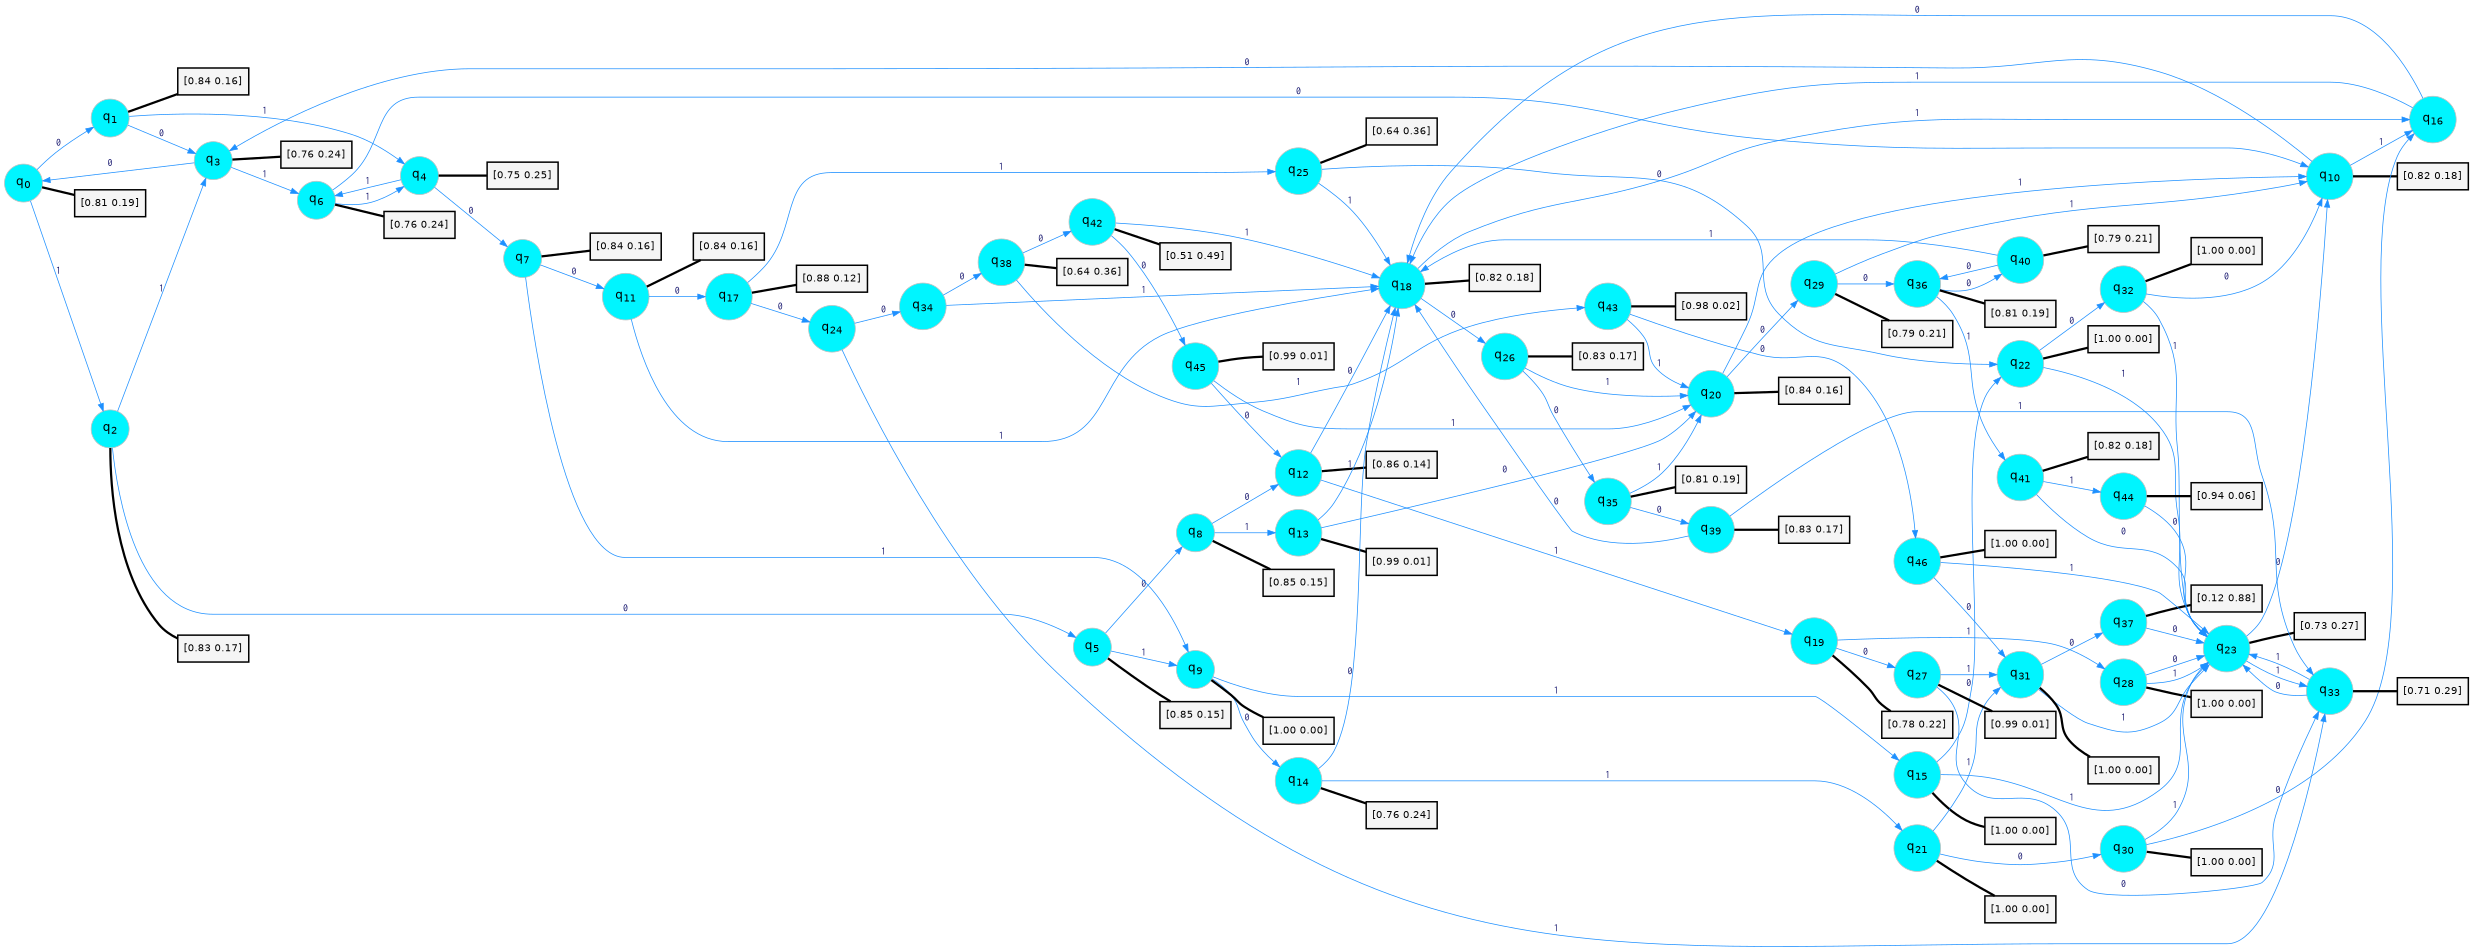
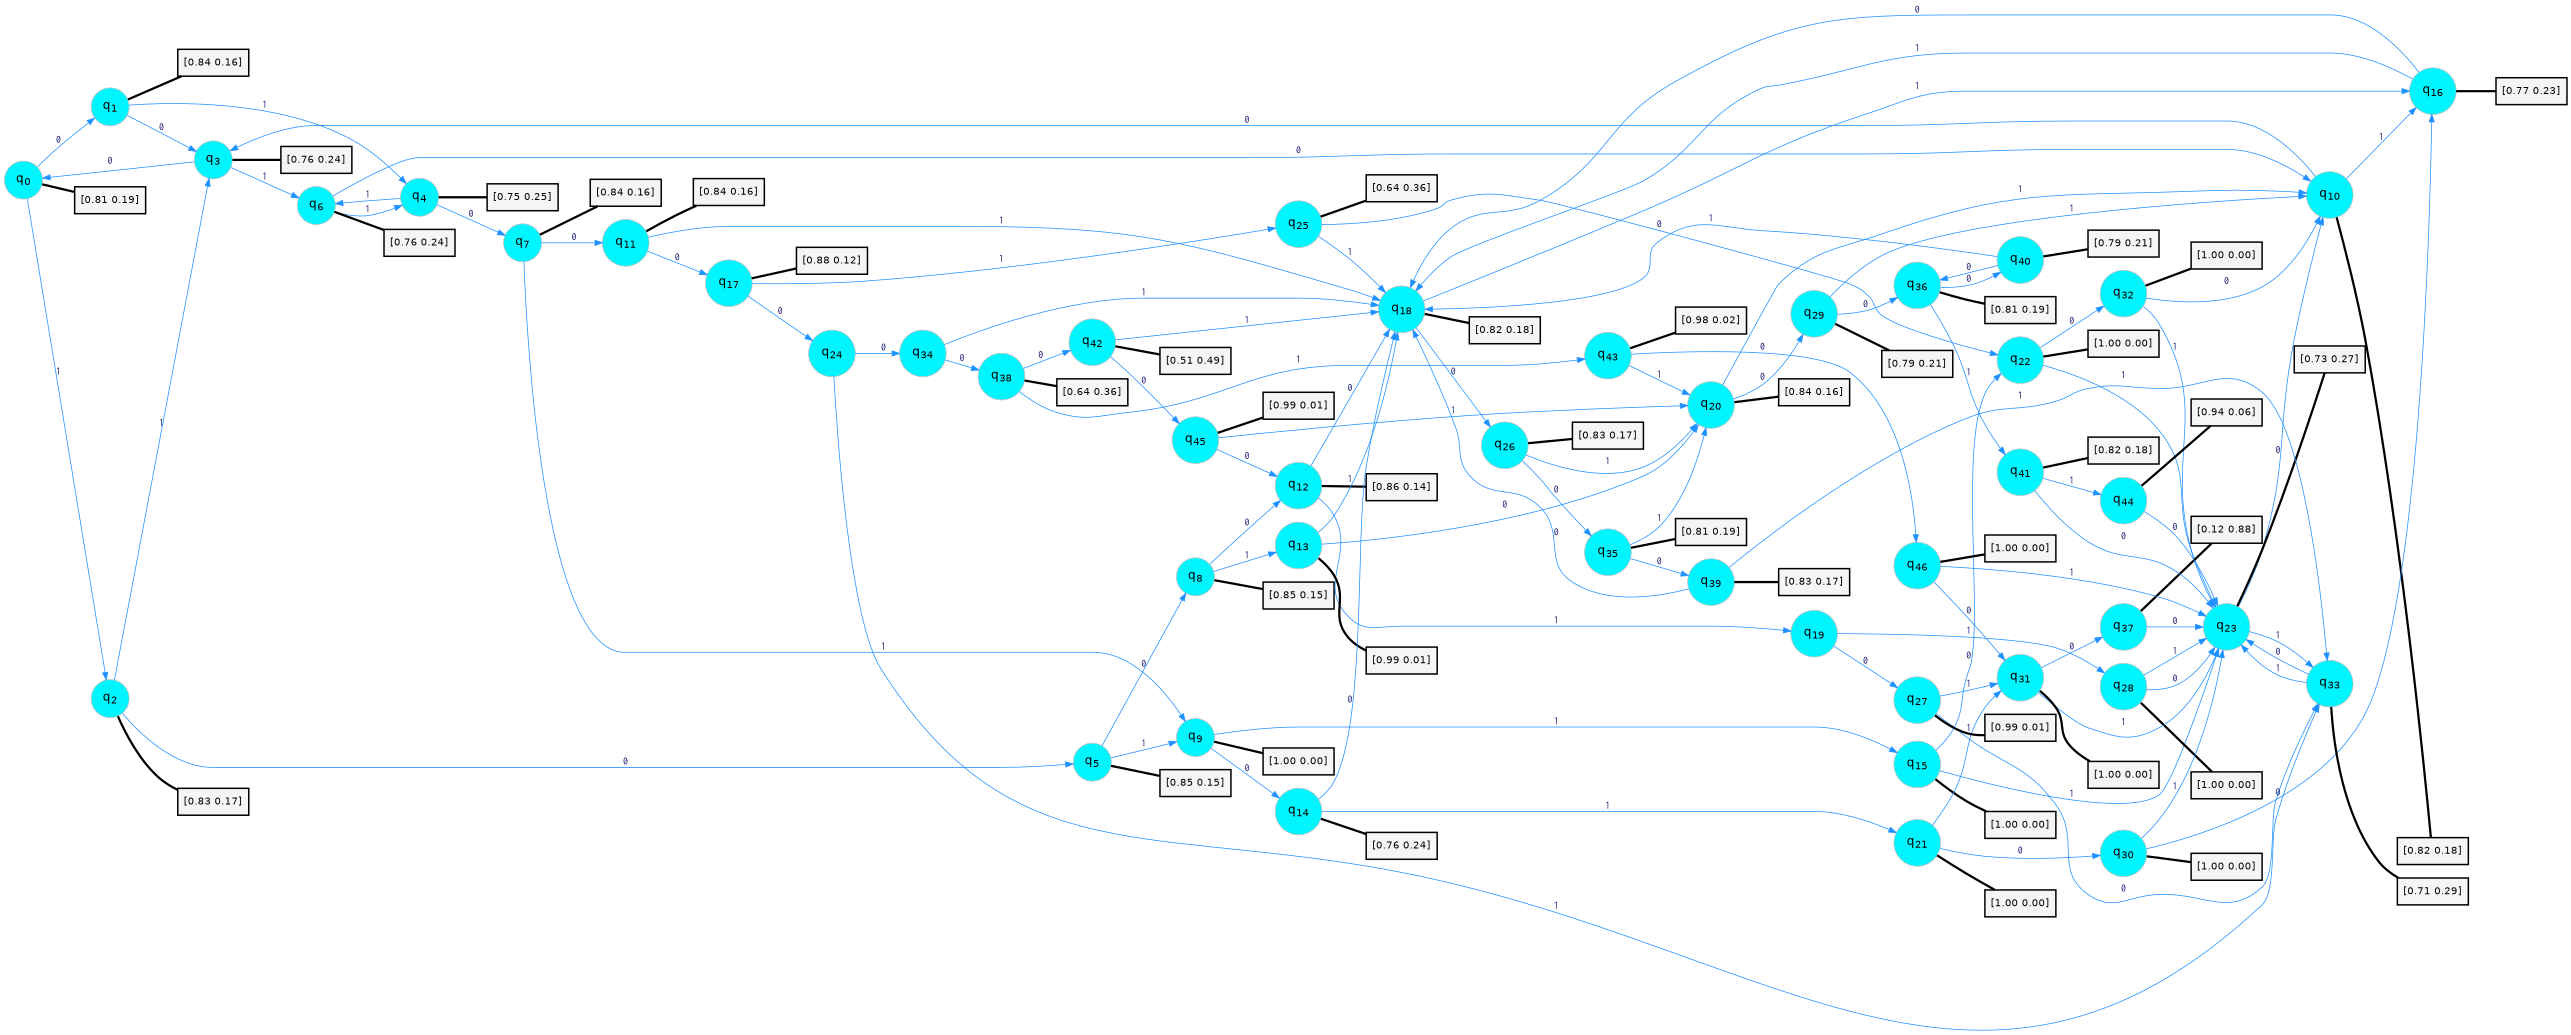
node "[0.77 0.23]": added
node "[0.78 0.22]": removed
